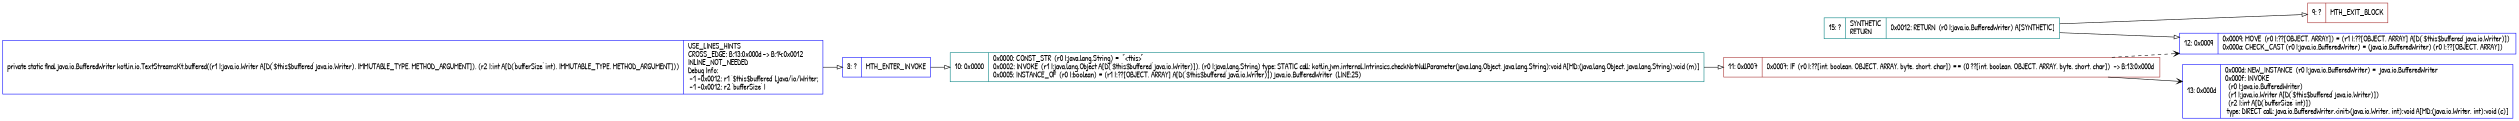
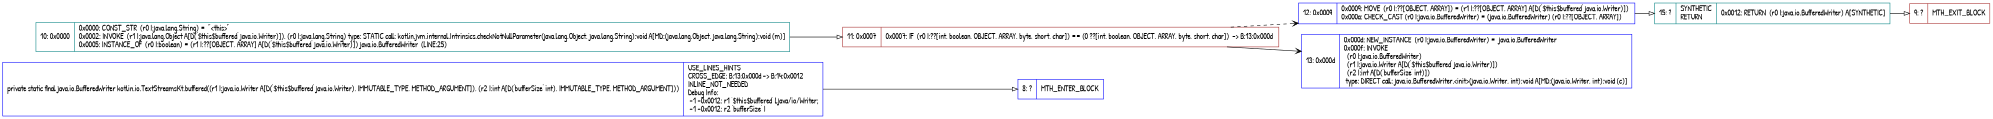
edge "15: ?" -> "12: 0x0009": reversed
node "8: ?": text "MTH_ENTER_INVOKE" -> "MTH_ENTER_BLOCK"
edge "8: ?" -> "10: 0x0000": removed
